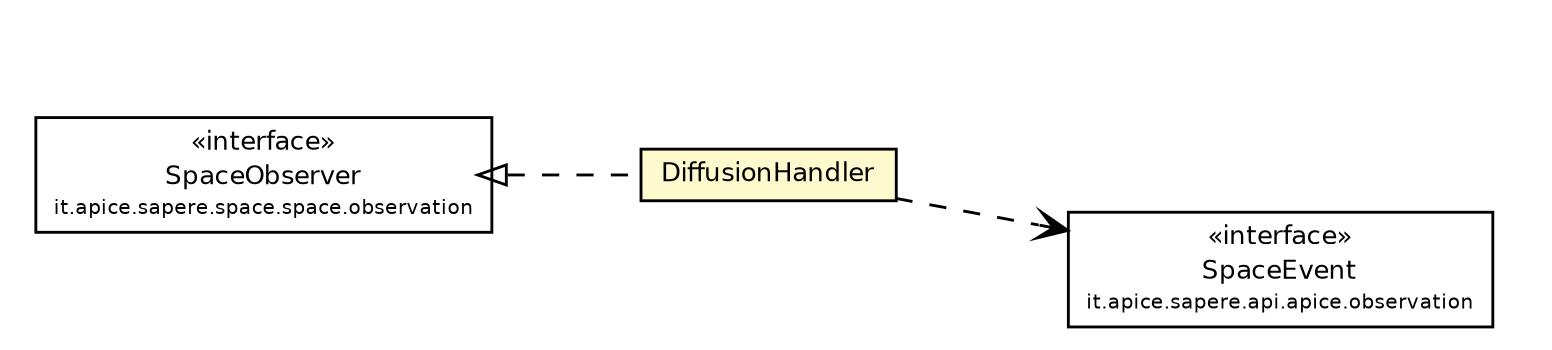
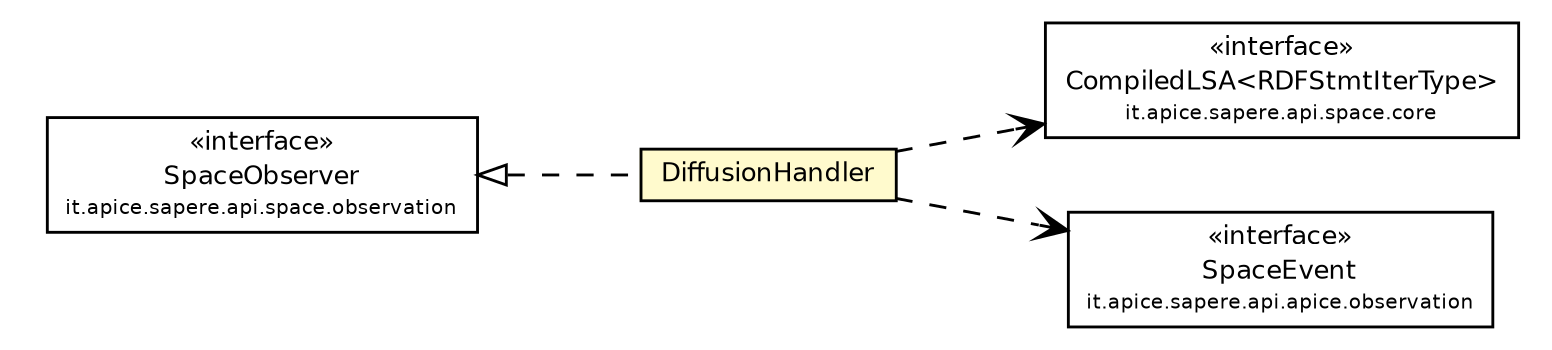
node "CompiledLSA<RDFStmtIterType>": added
node "SpaceObserver": text "it.apice.sapere.space.space.observation" -> "it.apice.sapere.api.space.observation"
